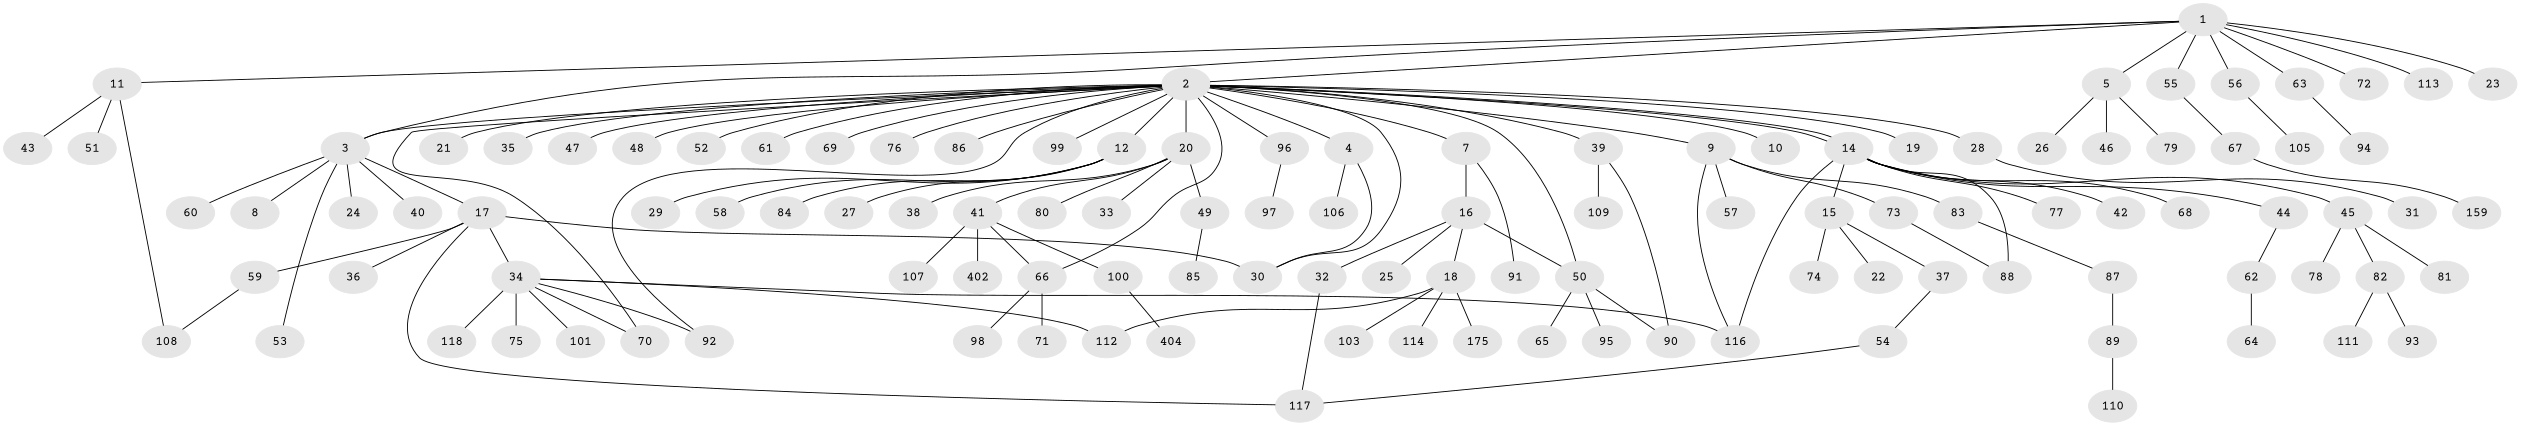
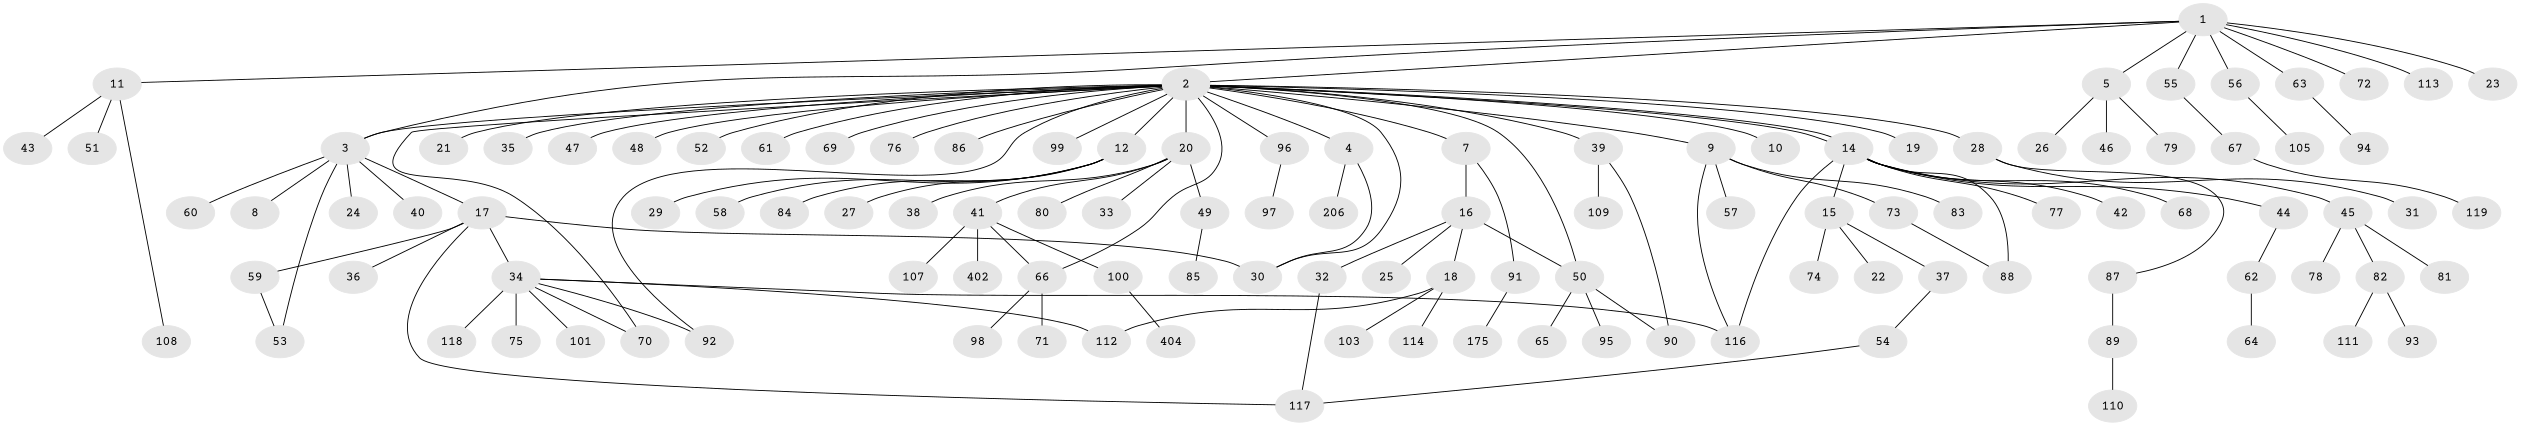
node "106": label "106" -> "206"
node "159": label "159" -> "119"
edge "83" -- "87": now "28" -- "87"
edge "59" -- "108": now "59" -- "53"
edge "18" -- "175": now "91" -- "175"
